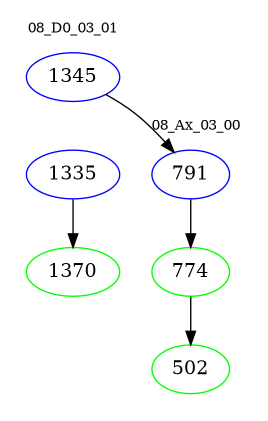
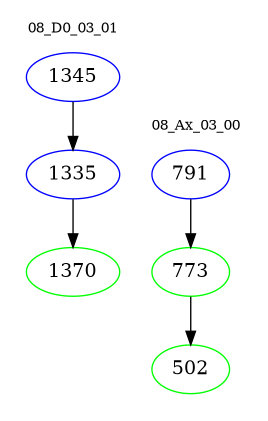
edge "1345" -> "791": now "1345" -> "1335"
node "774": label "774" -> "773"
